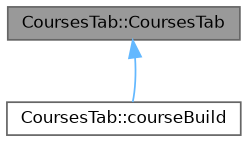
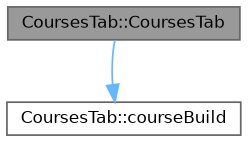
edge "CoursesTab::courseBuild" -> "CoursesTab::CoursesTab": reversed
